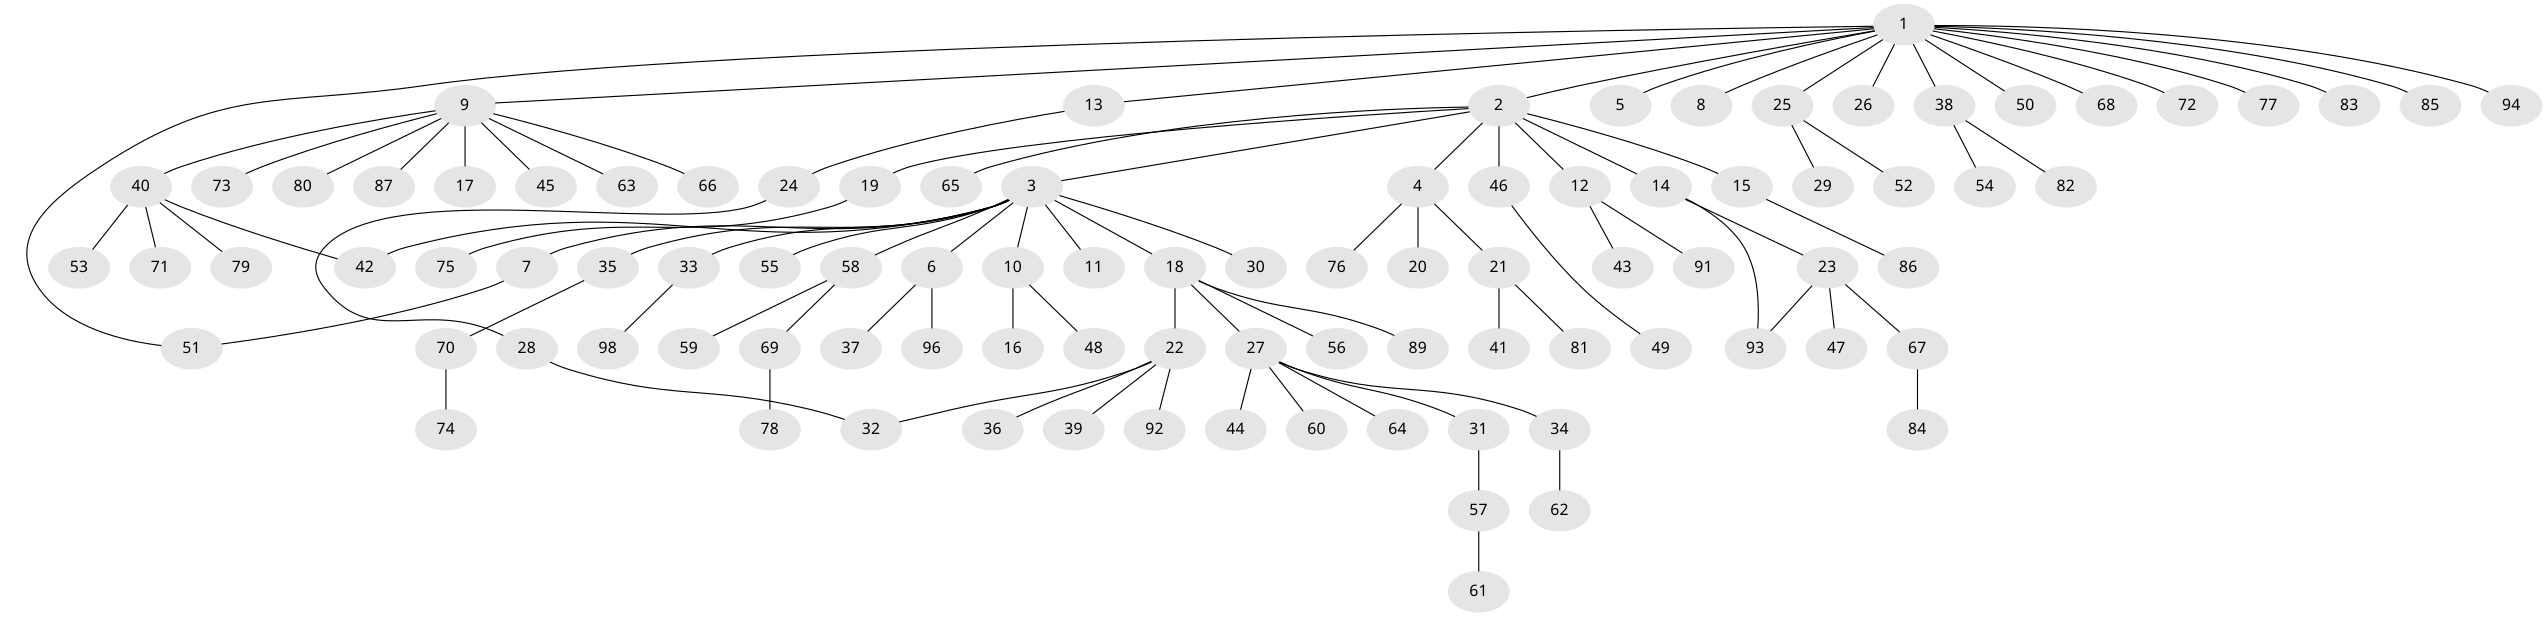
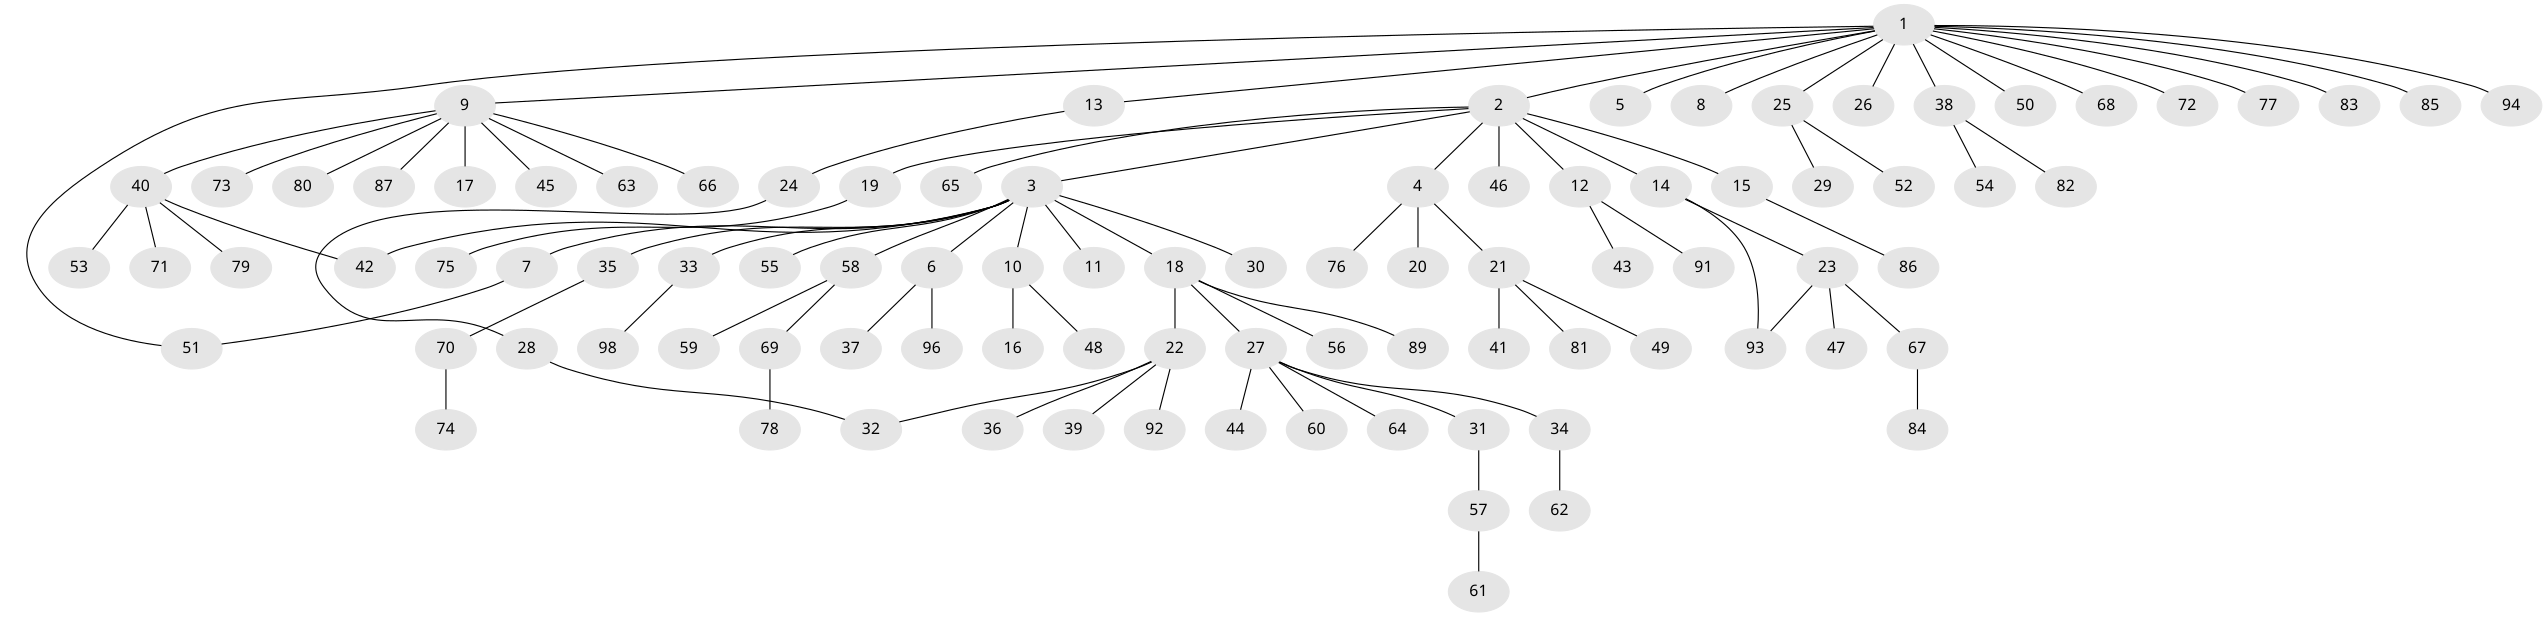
edge "46" -- "49": now "21" -- "49"
